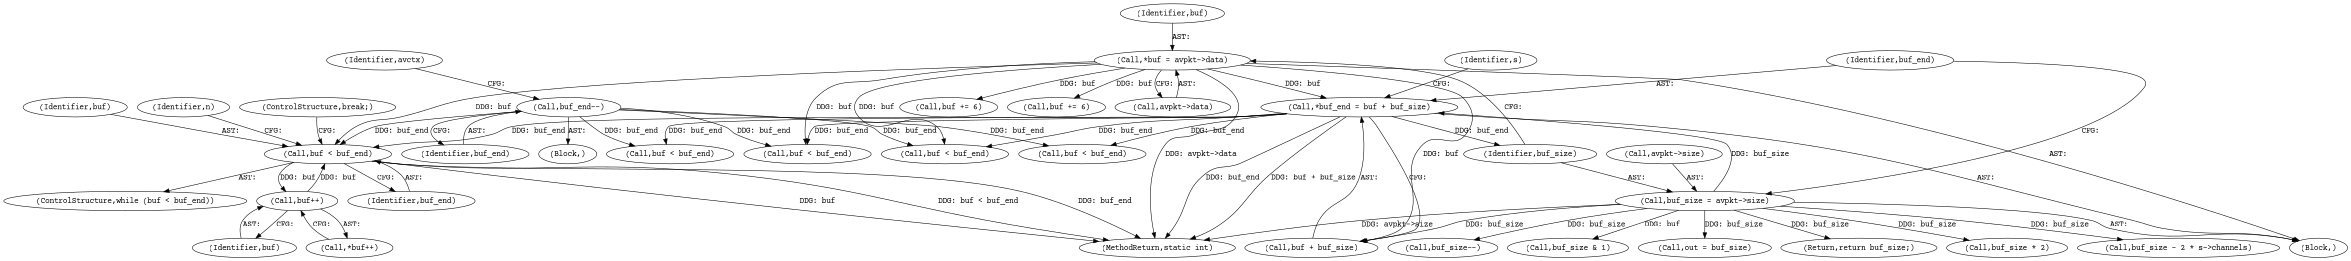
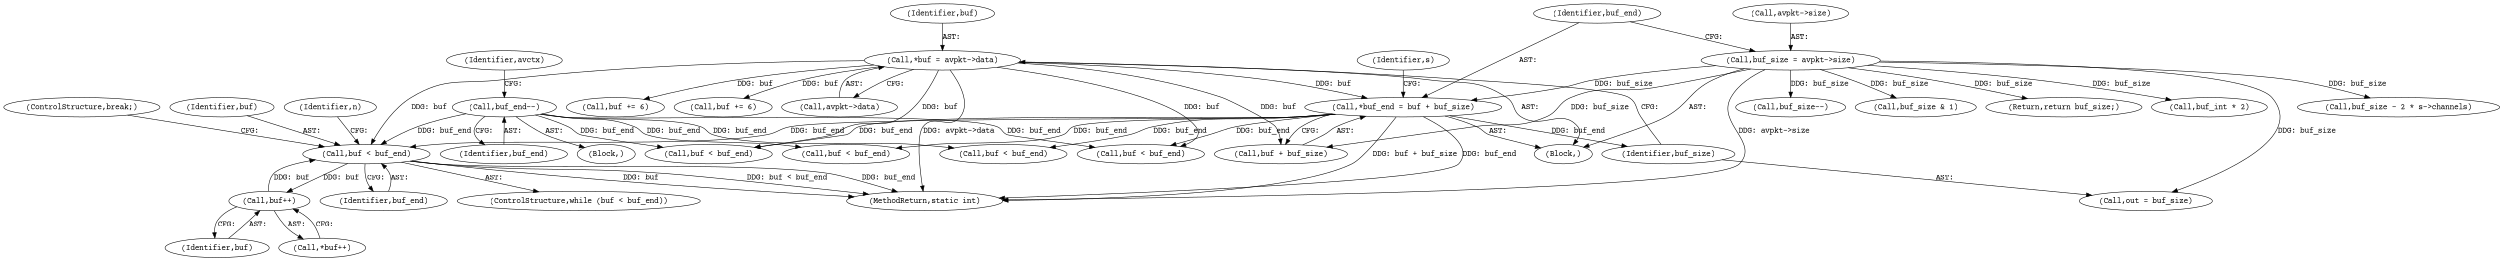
edge "(Identifier,buf_size)" -> "(Call,buf_size = avpkt->size)": now "(Identifier,buf_size)" -> "(Call,out = buf_size)"
edge "(Call,buf_size = avpkt->size)" -> "(Call,buf_size & 1)": label "DDG: buf" -> "DDG: buf_size"
node "(Call,buf_size * 2)": label "(Call,buf_size * 2)" -> "(Call,buf_int * 2)"
